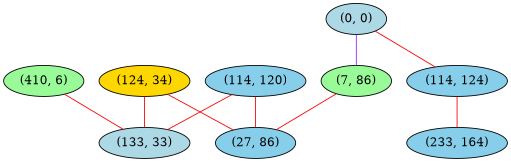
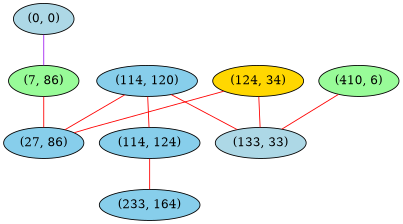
edge "(0, 0)" -- "(114, 124)": now "(114, 120)" -- "(114, 124)"
